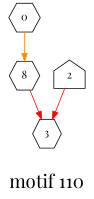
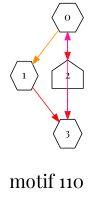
edge "0" -> "2": added
node "8": label "8" -> "1"
edge "3" -> "0": added
